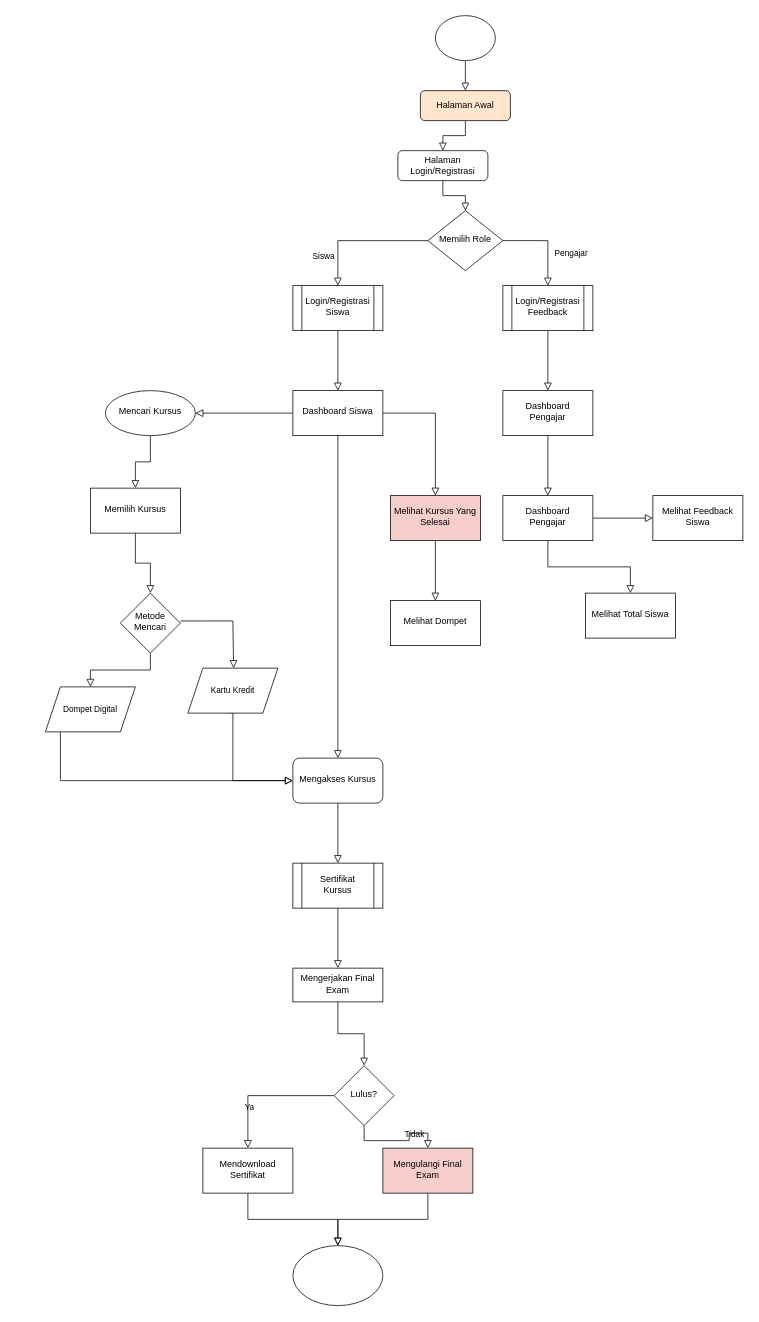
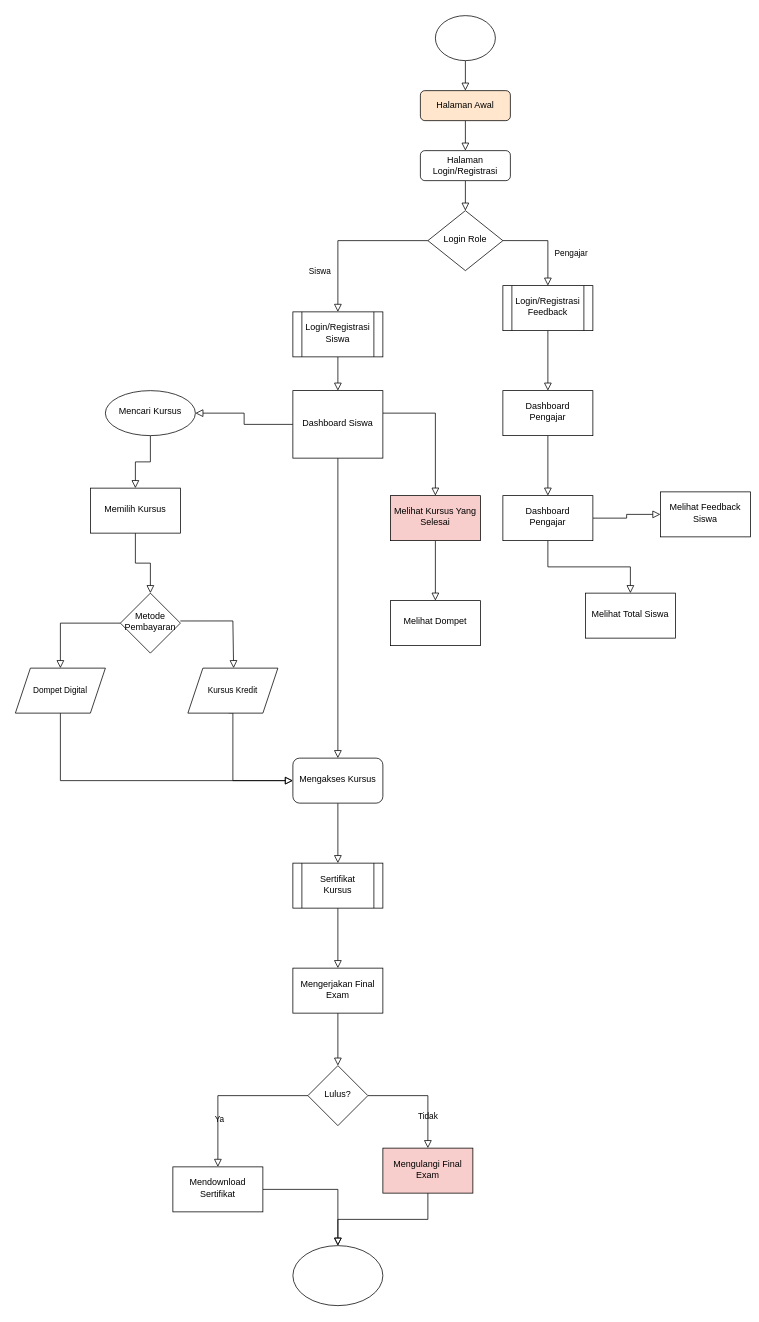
node "Halaman Login/Registrasi": moved (443, 165) -> (465, 165)
node "Memilih Role": label "Memilih Role" -> "Login Role"
node "Login/Registrasi Siswa": moved (338, 308) -> (338, 334)
node "Dashboard Siswa": size 90x45 -> 90x68
node "Melihat Feedback Siswa": moved (698, 518) -> (705, 514)
node "Metode Mencari": label "Metode Mencari" -> "Metode Pembayaran"
node "Kartu Kredit": label "Kartu Kredit" -> "Kursus Kredit"
node "Dompet Digital": moved (90, 709) -> (60, 690)
node "Mengerjakan Final Exam": size 90x34 -> 90x45
node "Lulus?": moved (364, 1095) -> (338, 1095)
node "Mendownload Sertifikat": moved (248, 1170) -> (218, 1189)
